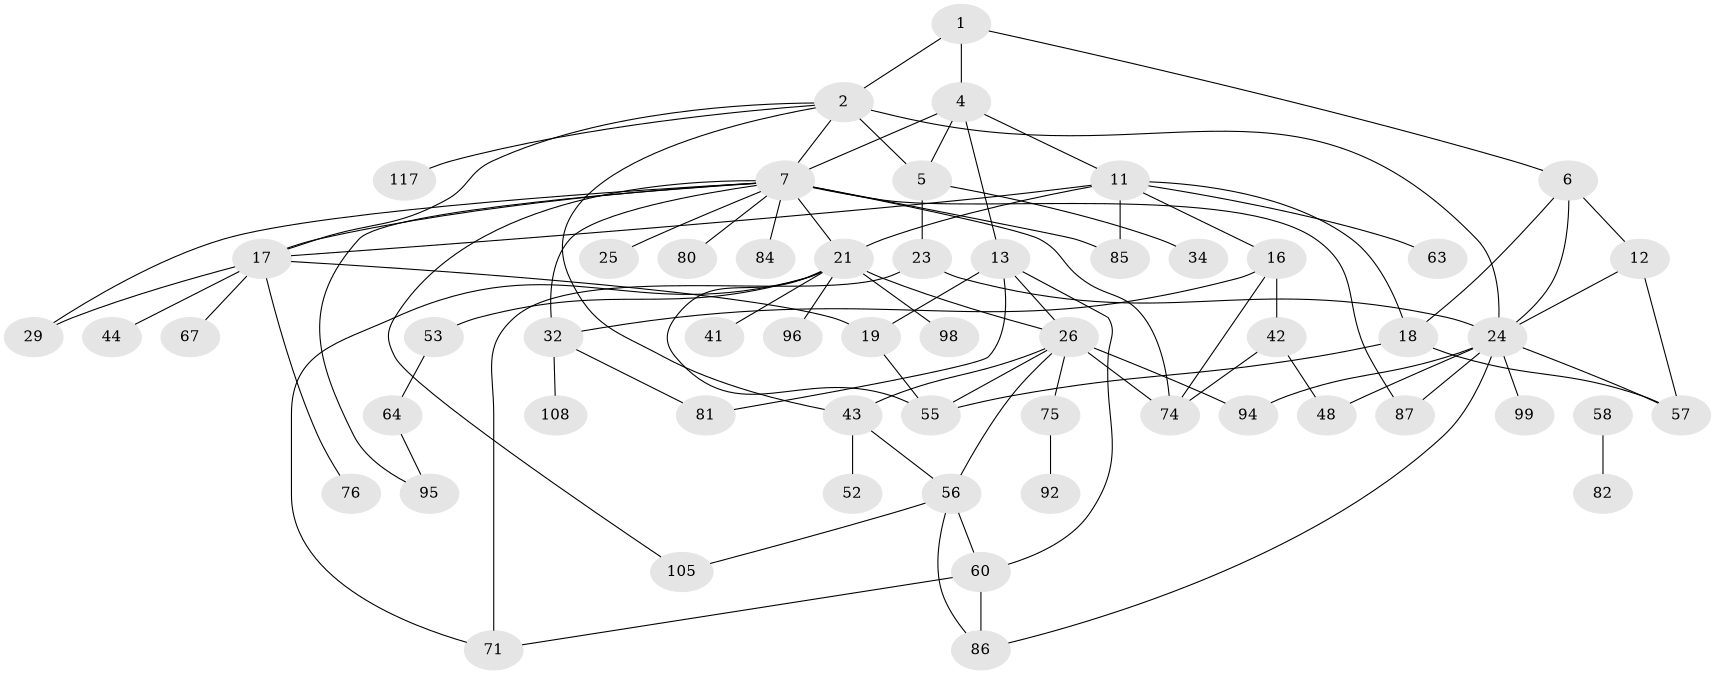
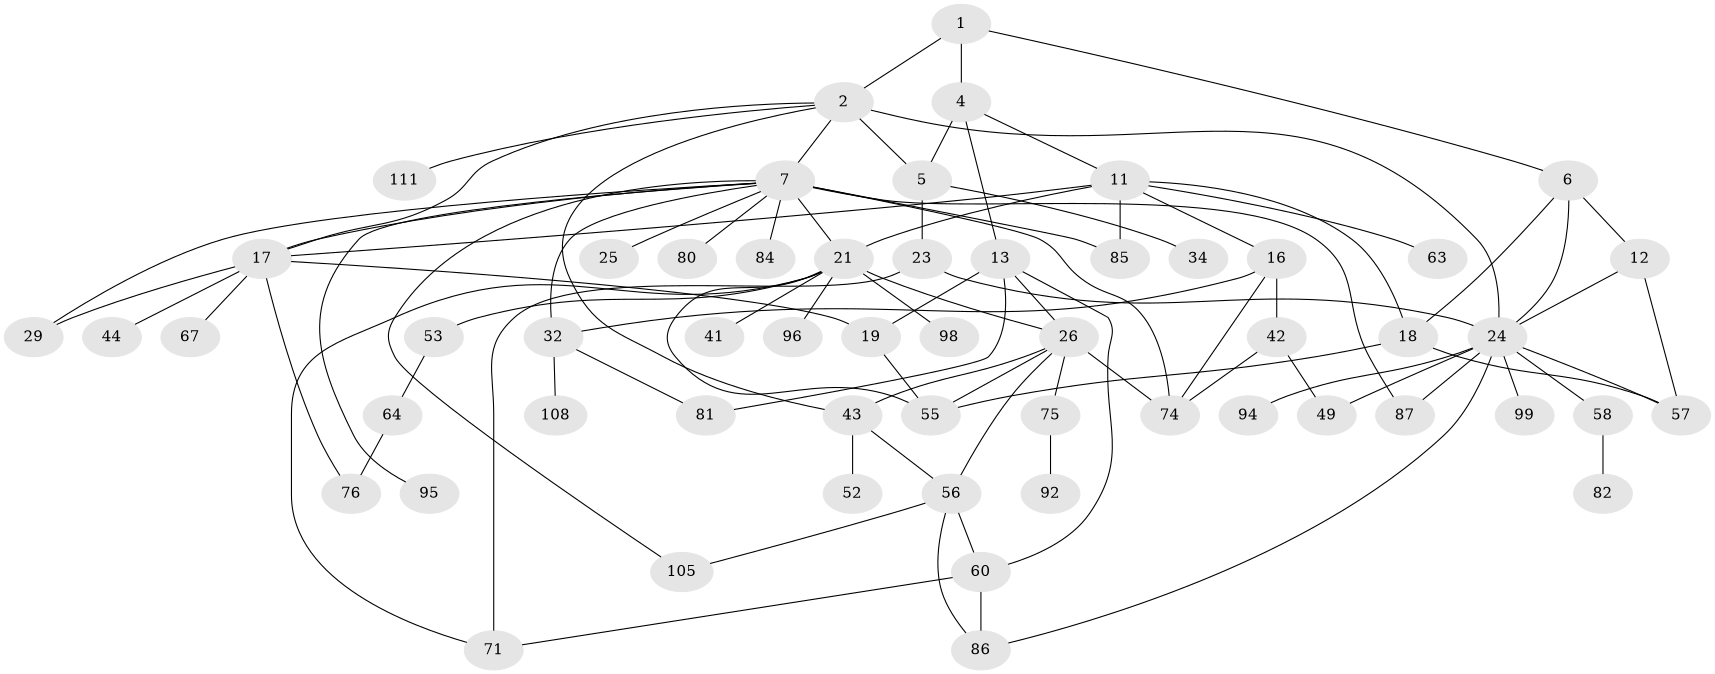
edge "4" -- "7": removed
node "117": label "117" -> "111"
edge "26" -- "94": removed
edge "24" -- "58": added
node "48": label "48" -> "49"
edge "64" -- "95": now "64" -- "76"
